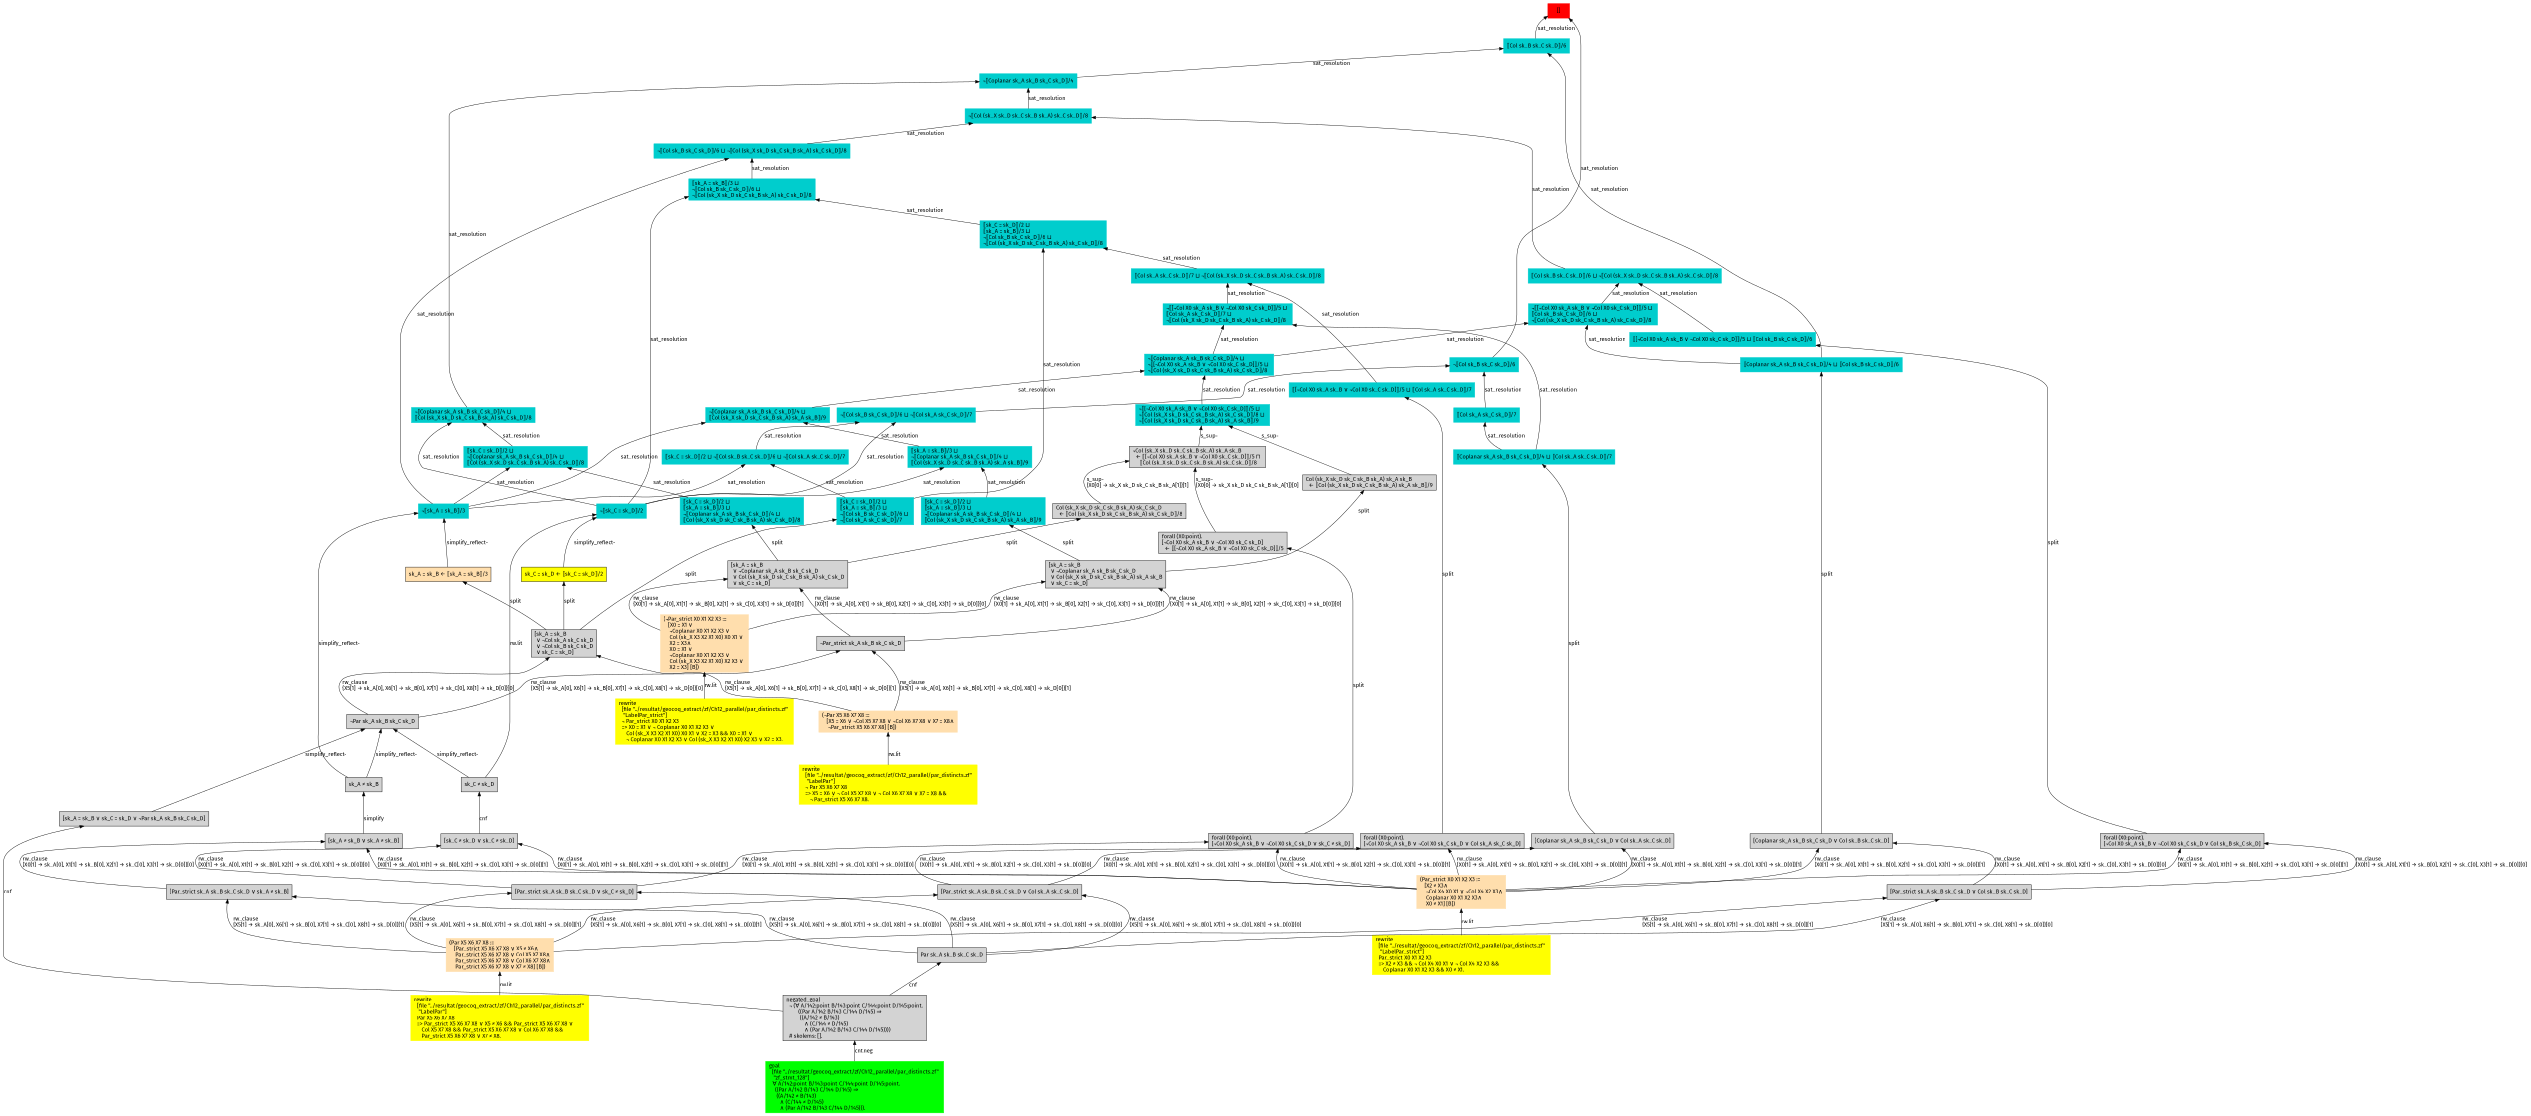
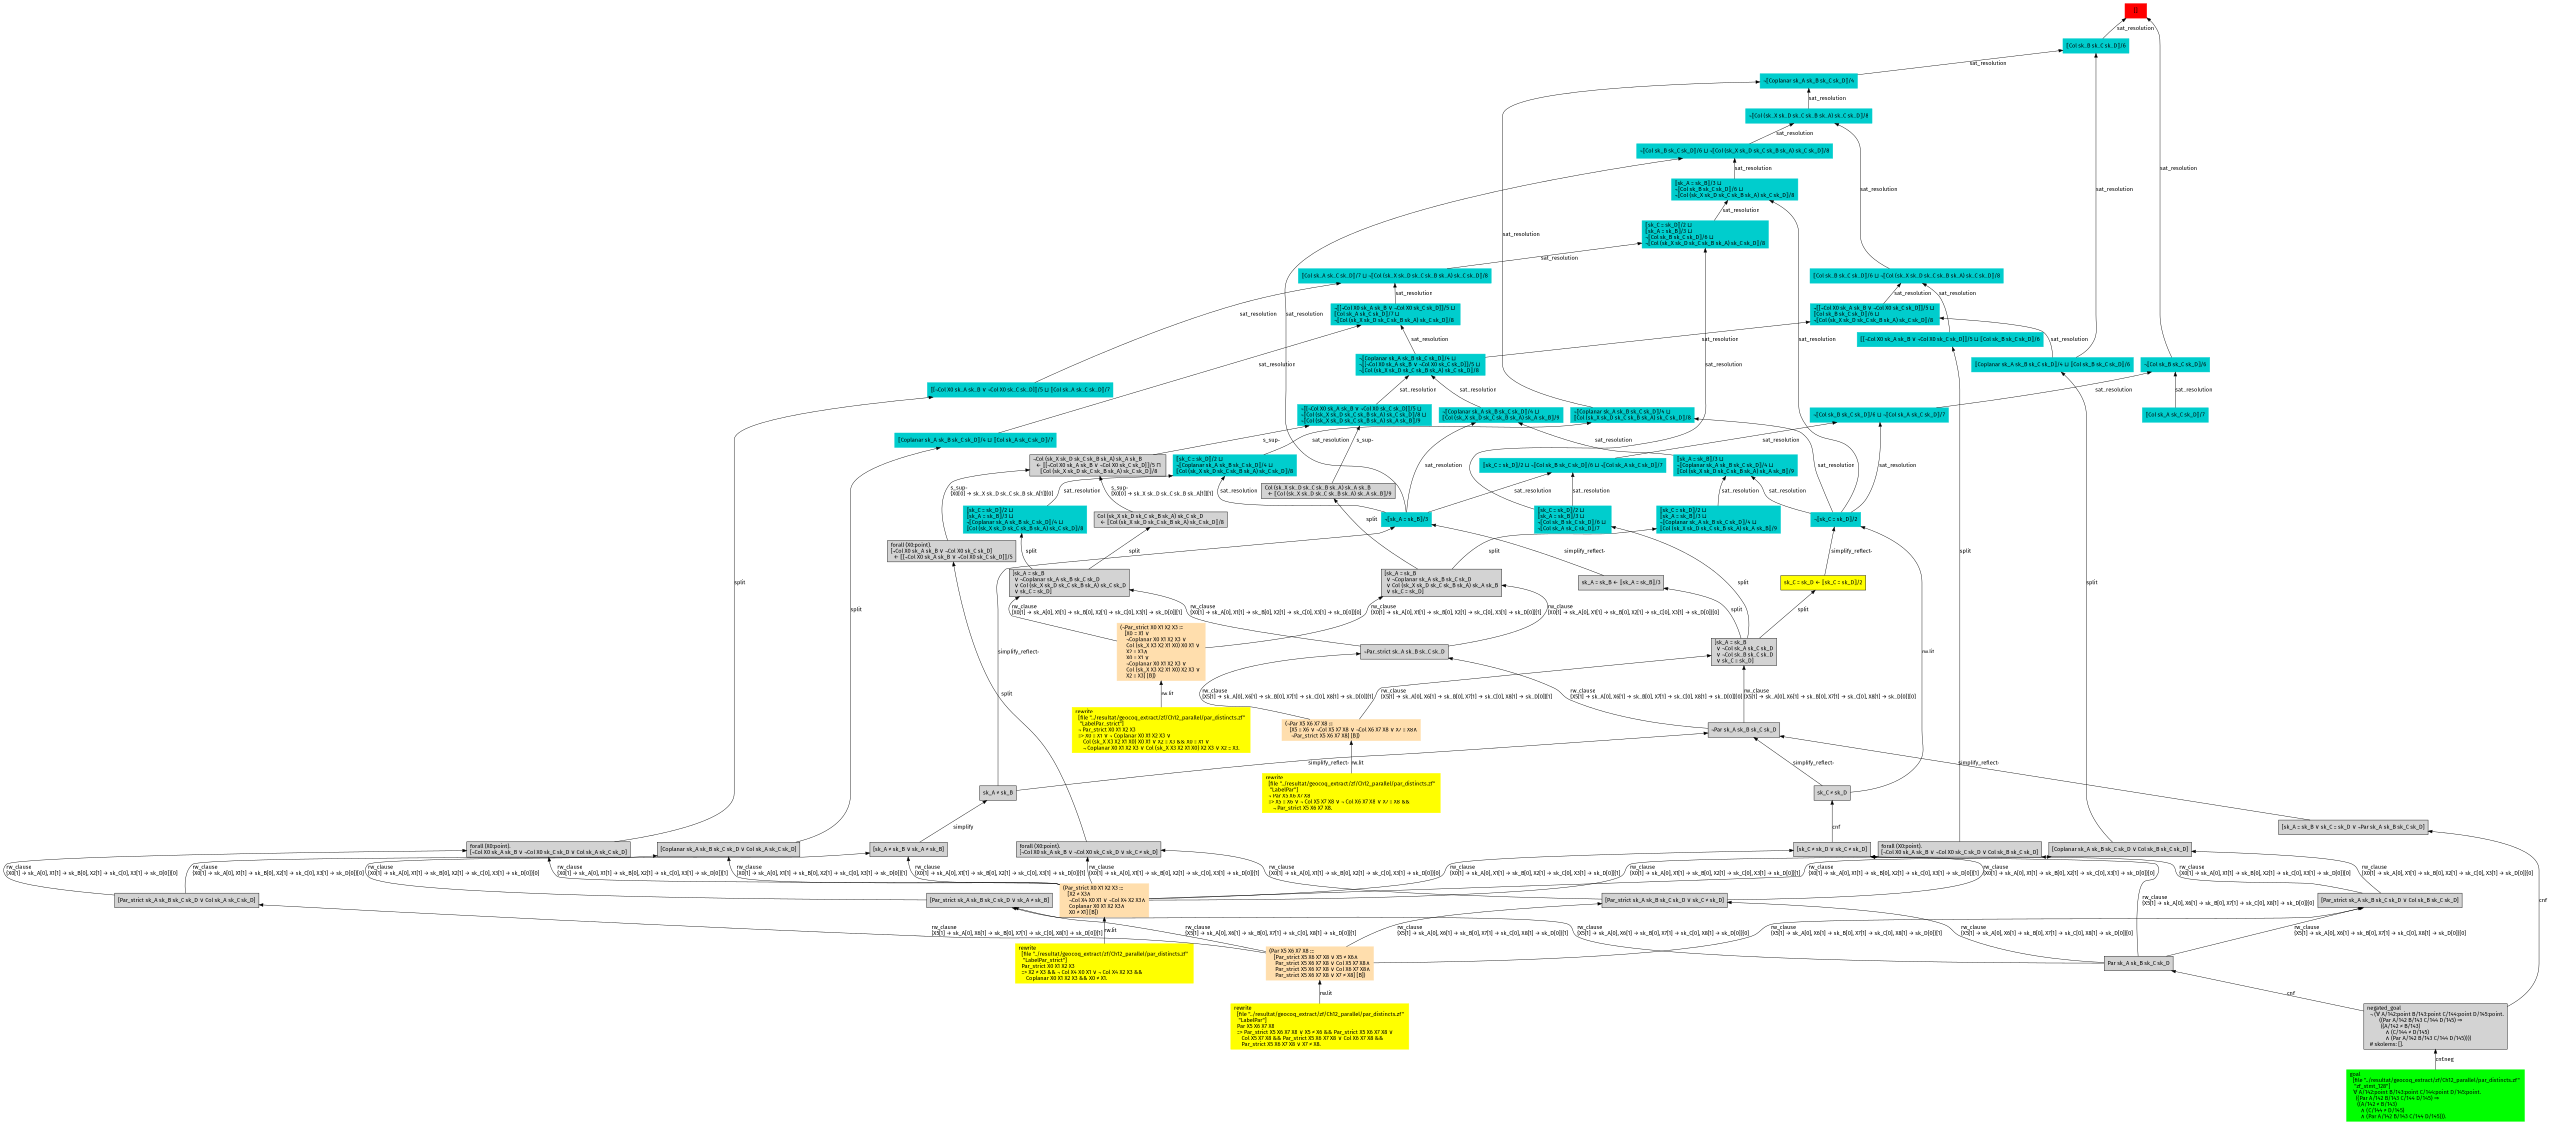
edge "⟦Coplanar sk_A sk_B sk_C sk_D⟧/4 ⊔ ⟦Col sk_A sk_C sk_D⟧/7" -> "⟦Col sk_A sk_C sk_D⟧/7": removed, label "sat_resolution"
node "sk_A = sk_B ← ⟦sk_A = sk_B⟧/3": fillcolor navajowhite -> lightgrey
edge "Par sk_A sk_B sk_C sk_D" -> "[Par_strict sk_A sk_B sk_C sk_D ∨ Col sk_A sk_C sk_D]": now "Par sk_A sk_B sk_C sk_D" -> "[sk_C ≠ sk_D ∨ sk_C ≠ sk_D]"
